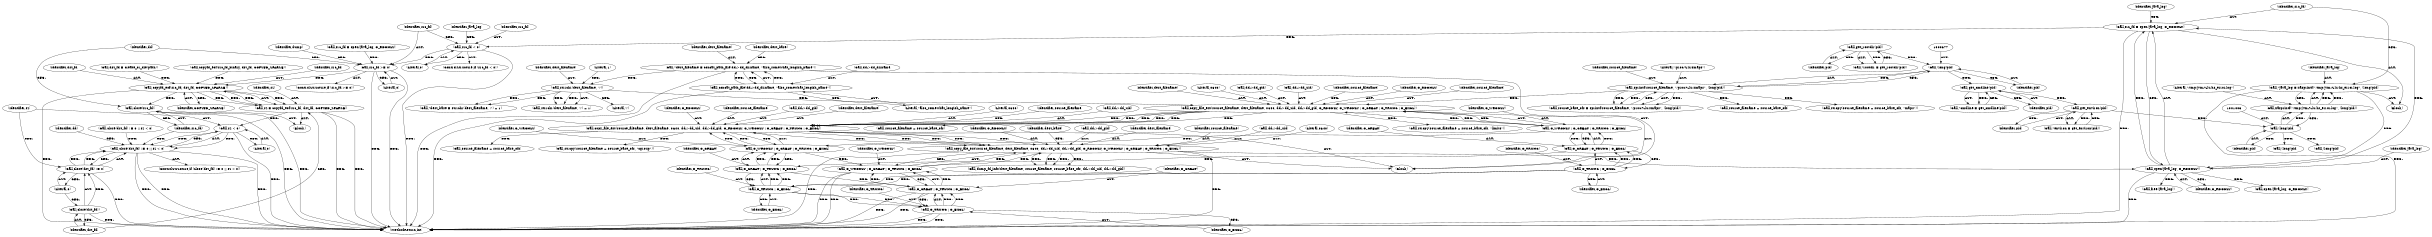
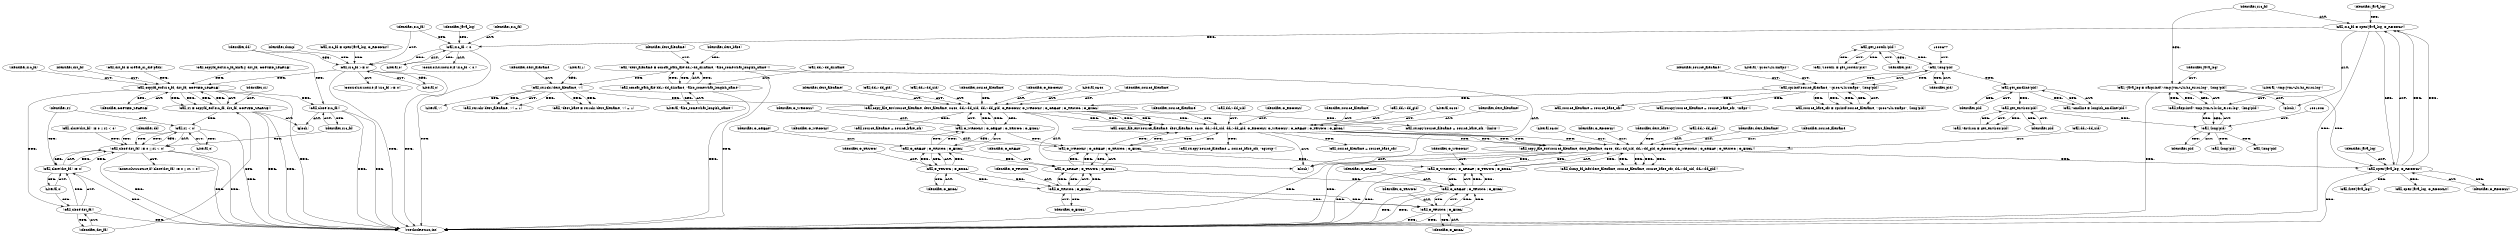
node "(Call,*cmdline = get_cmdline(pid))": label "(Call,*cmdline = get_cmdline(pid))" -> "(Call,*cmdline = longish_cmdline(pid))"
edge "(Call,copyfd_eof(src_fd, dst_fd, COPYFD_SPARSE))" -> "(Call,close(dst_fd))": added, label "DDG:"
